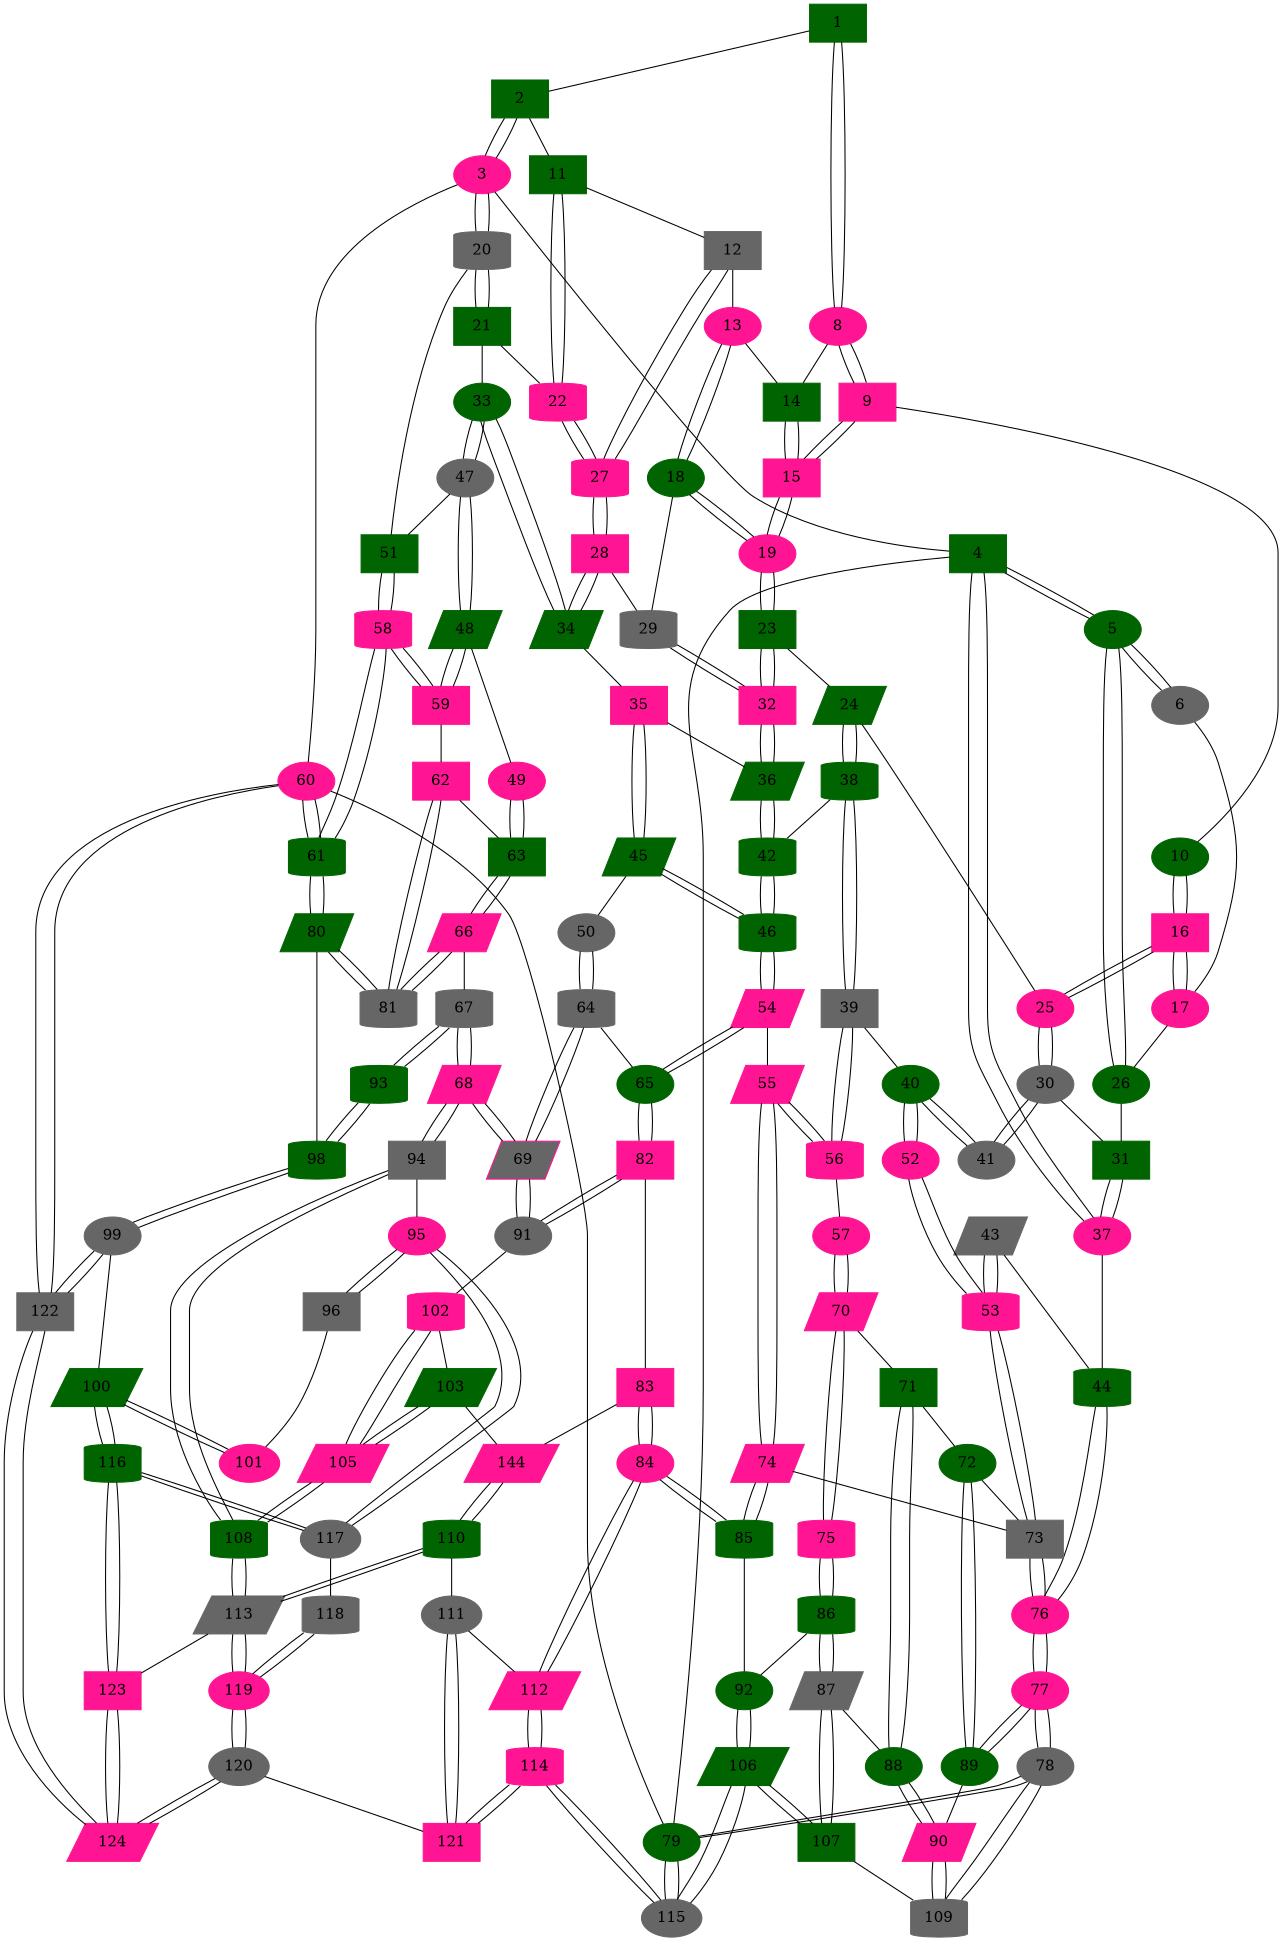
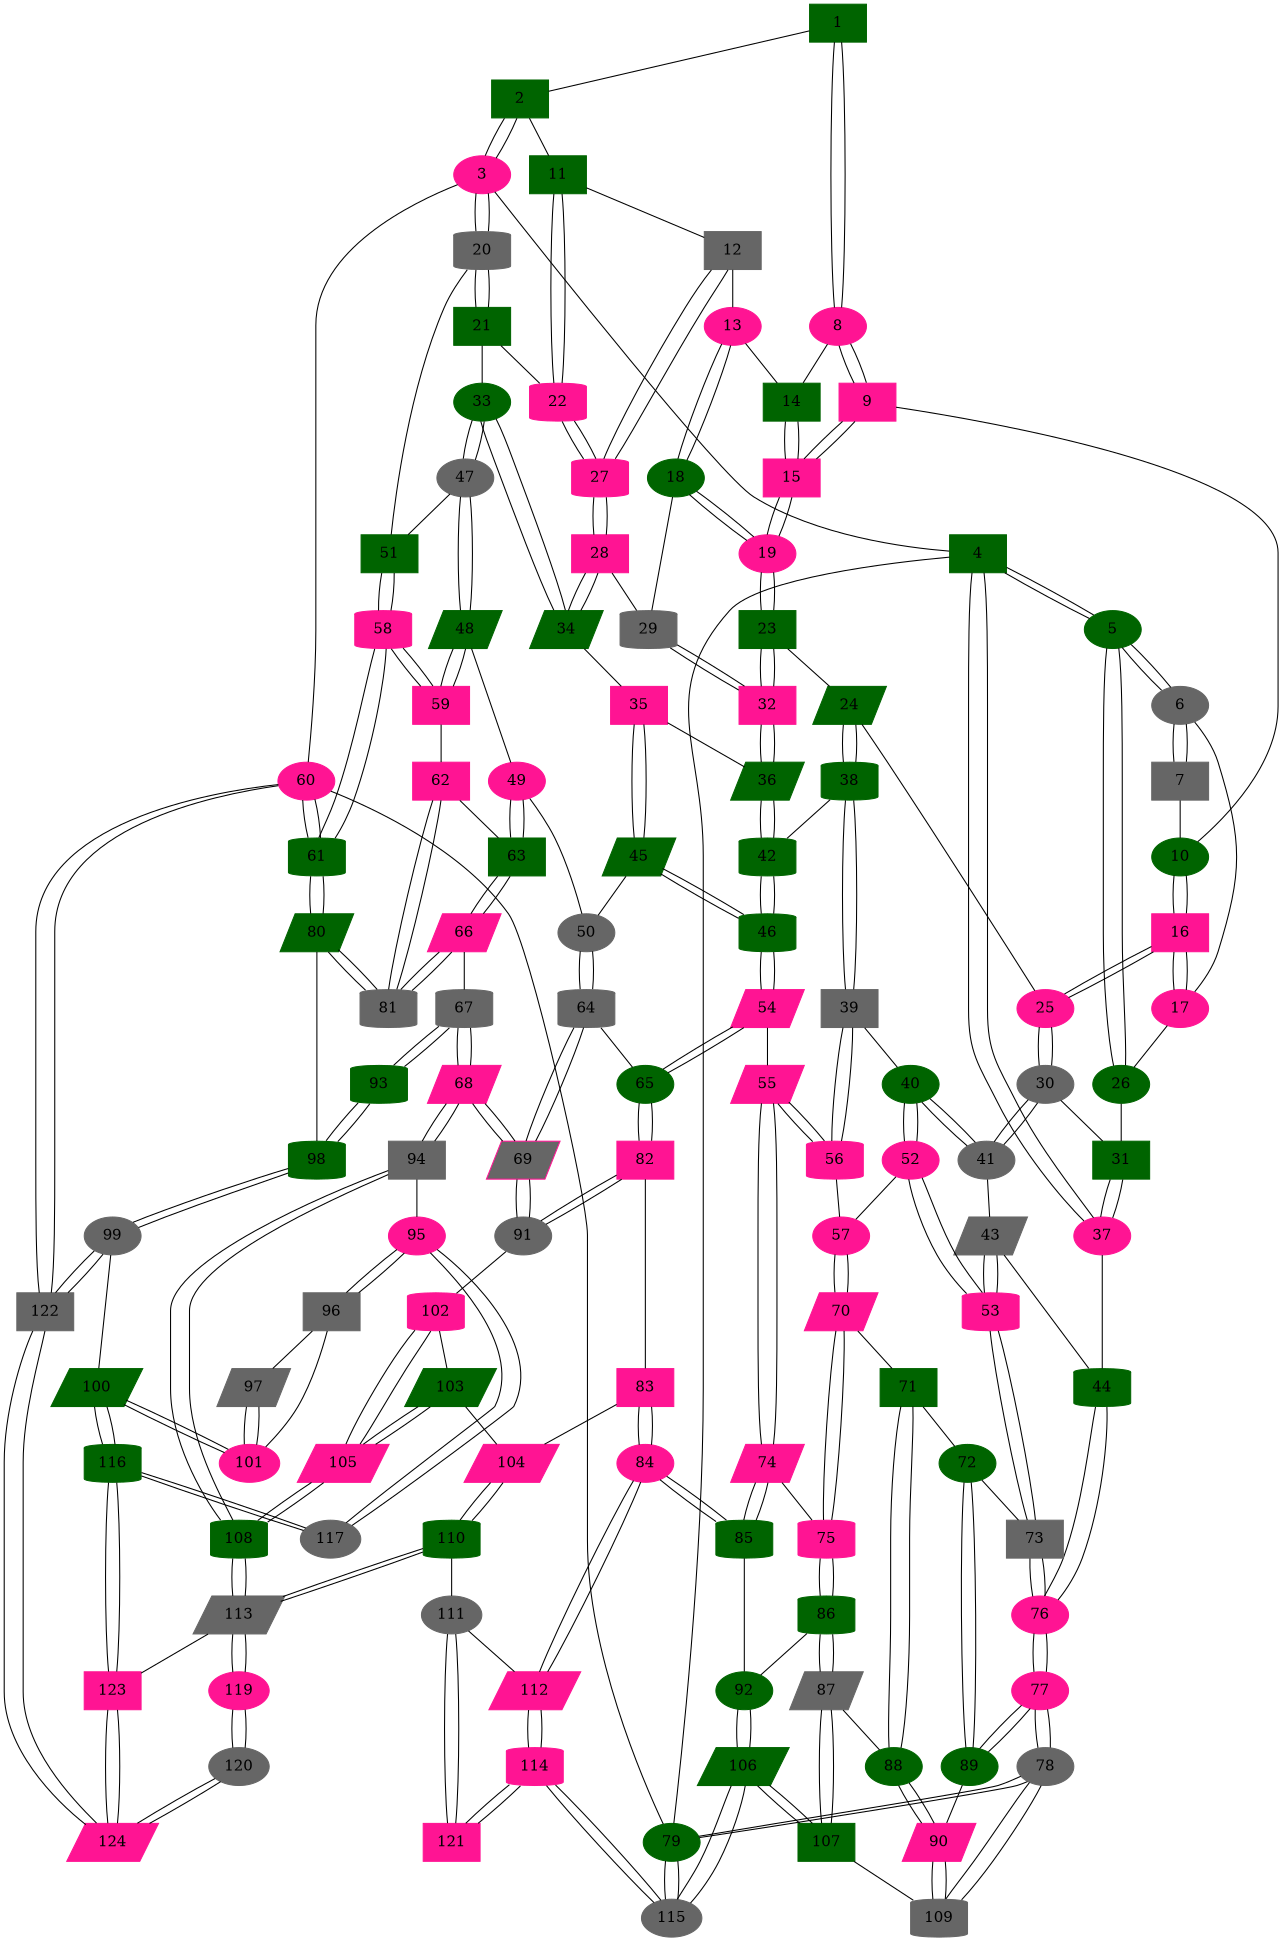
node "7": added
edge "49" -- "50": added
edge "52" -- "57": added
edge "41" -- "43": added
node "97": added
node "144": label "144" -> "104"
edge "74" -- "73": now "74" -- "75"
node "118": removed
edge "120" -- "121": removed
